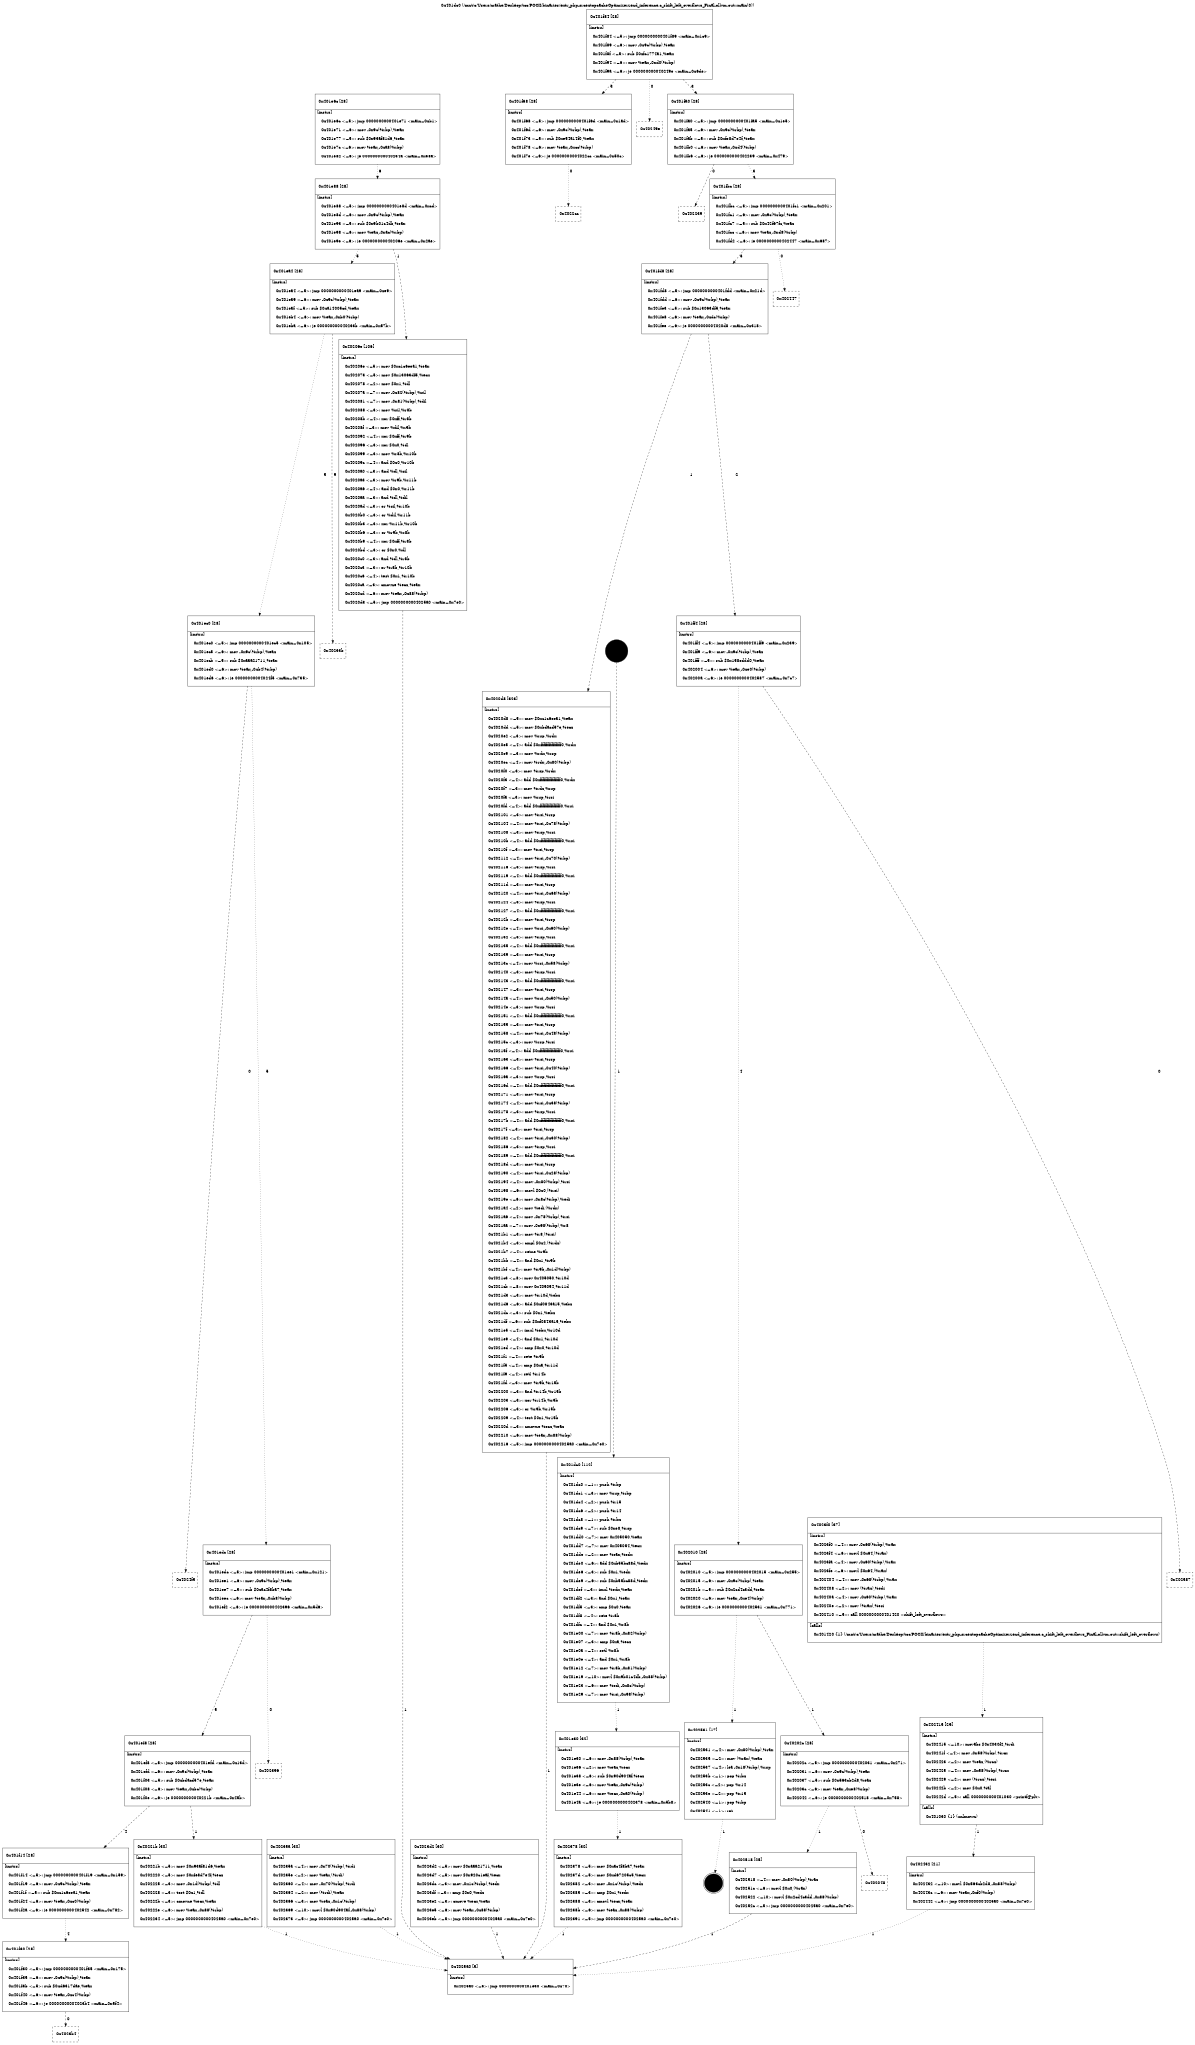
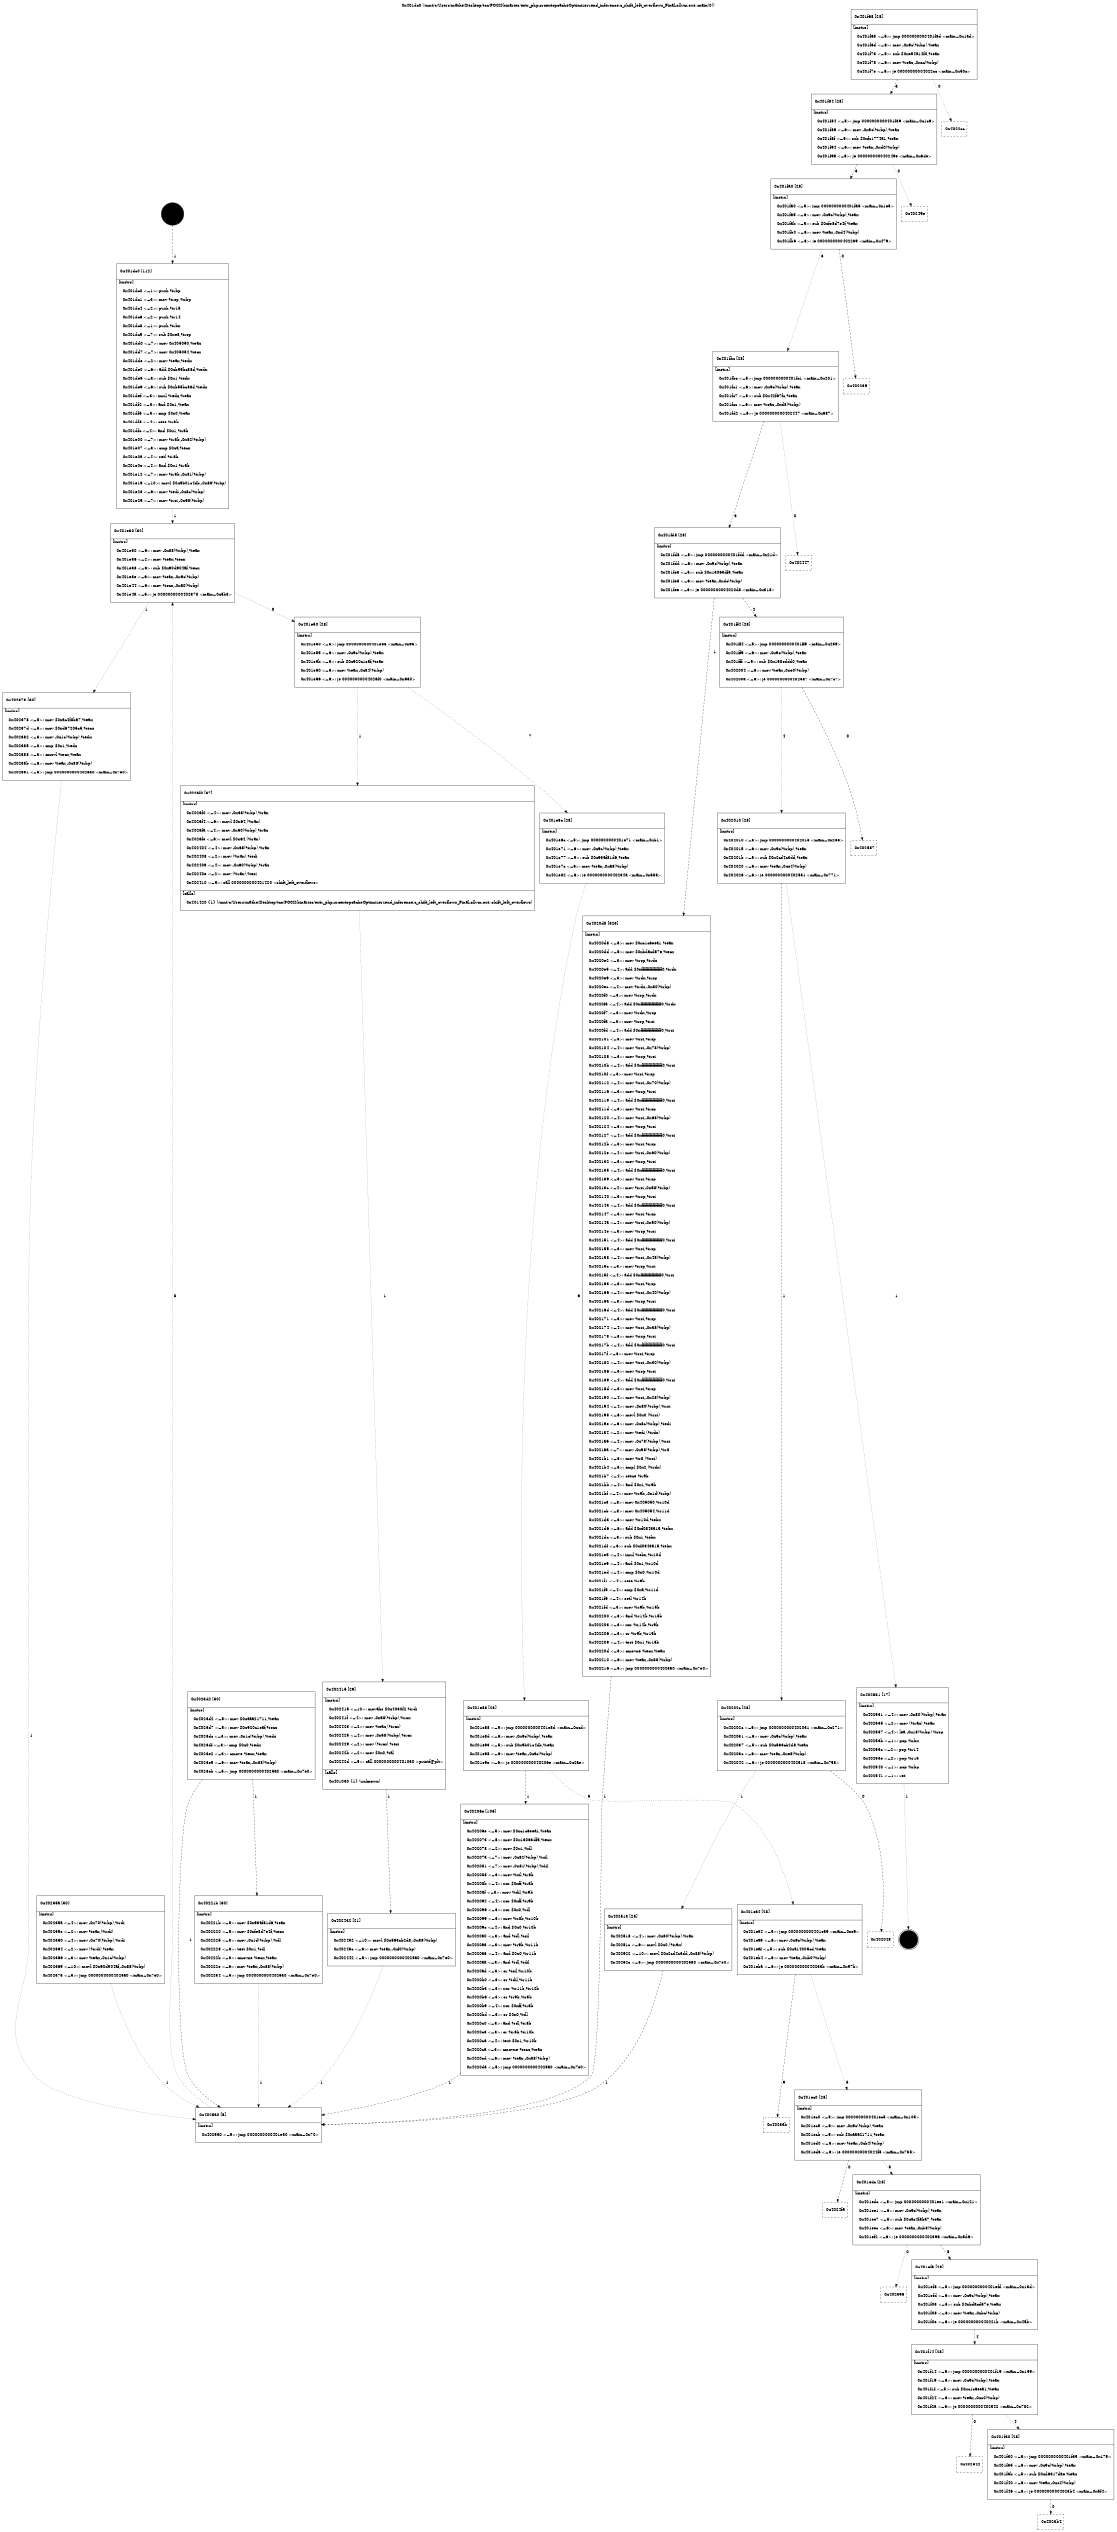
edge "0x401f84 [28]" -> "0x401f68 [28]": reversed
node "0x401e50 [28]": added
edge "0x4025a0 [5]" -> "0x401e30 [32]": added, label "8"
edge "0x401ef8 [28]" -> "0x40221b [30]": now "0x4023d2 [30]" -> "0x40221b [30]"
node "0x402542": added
